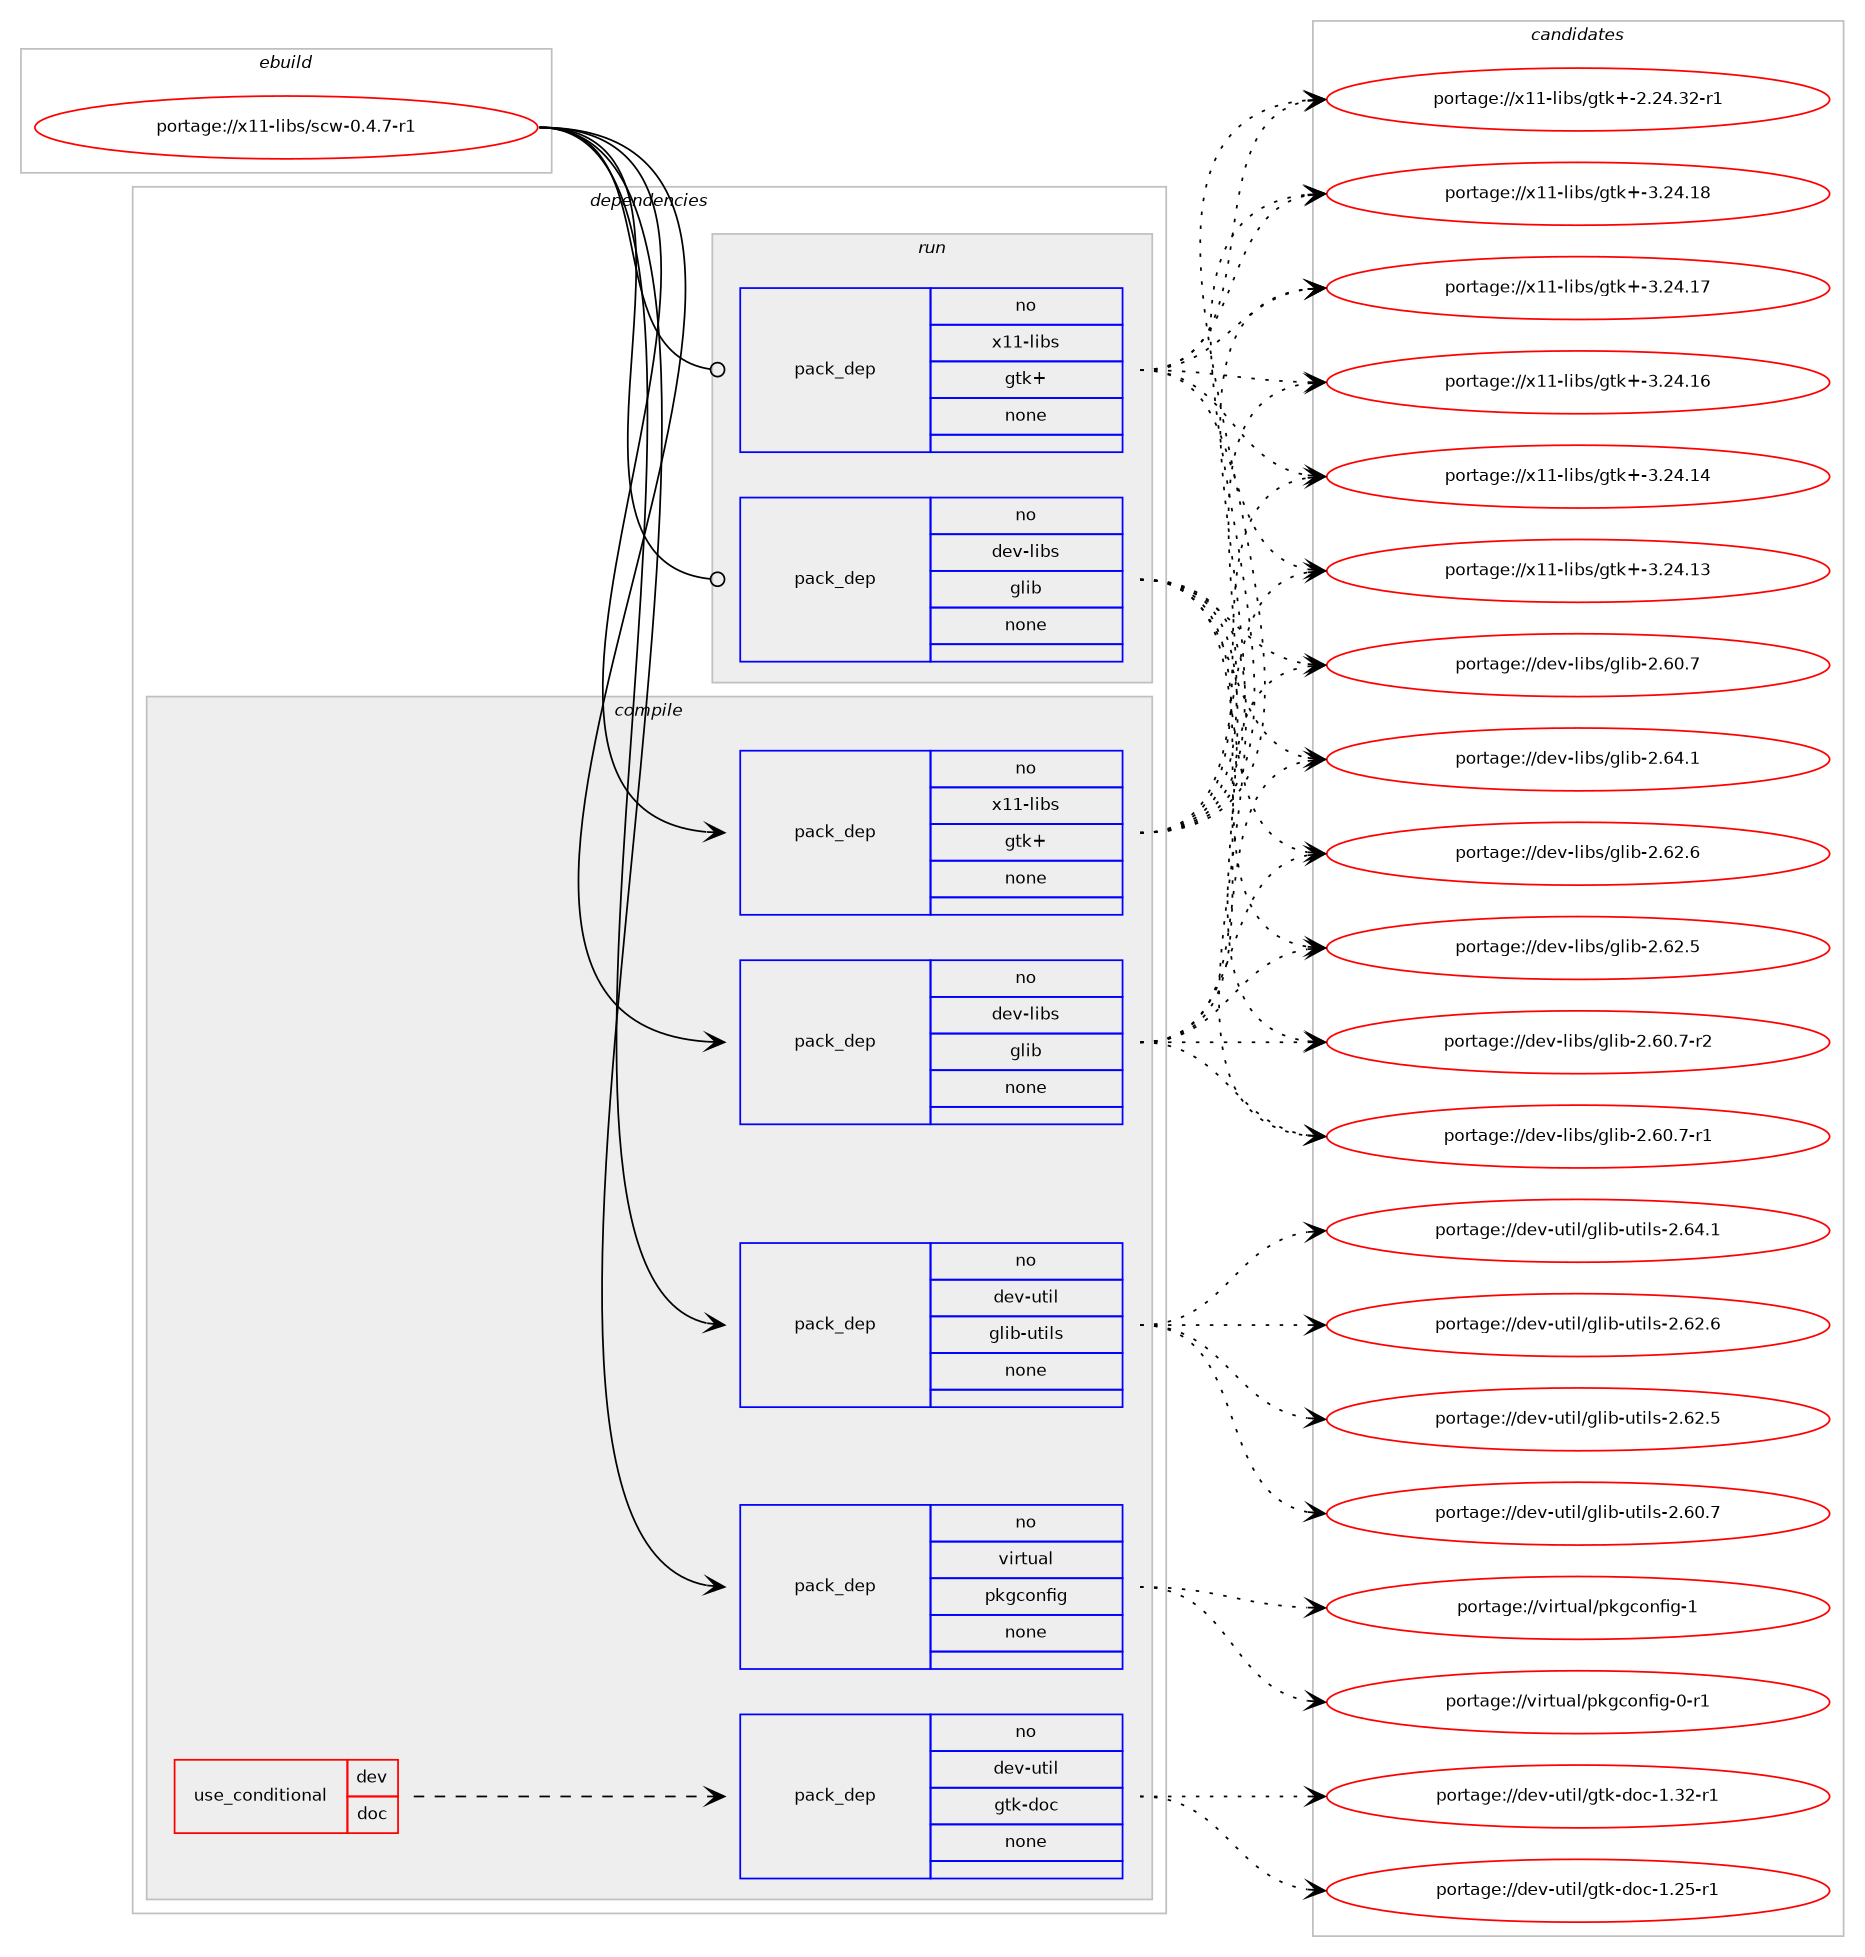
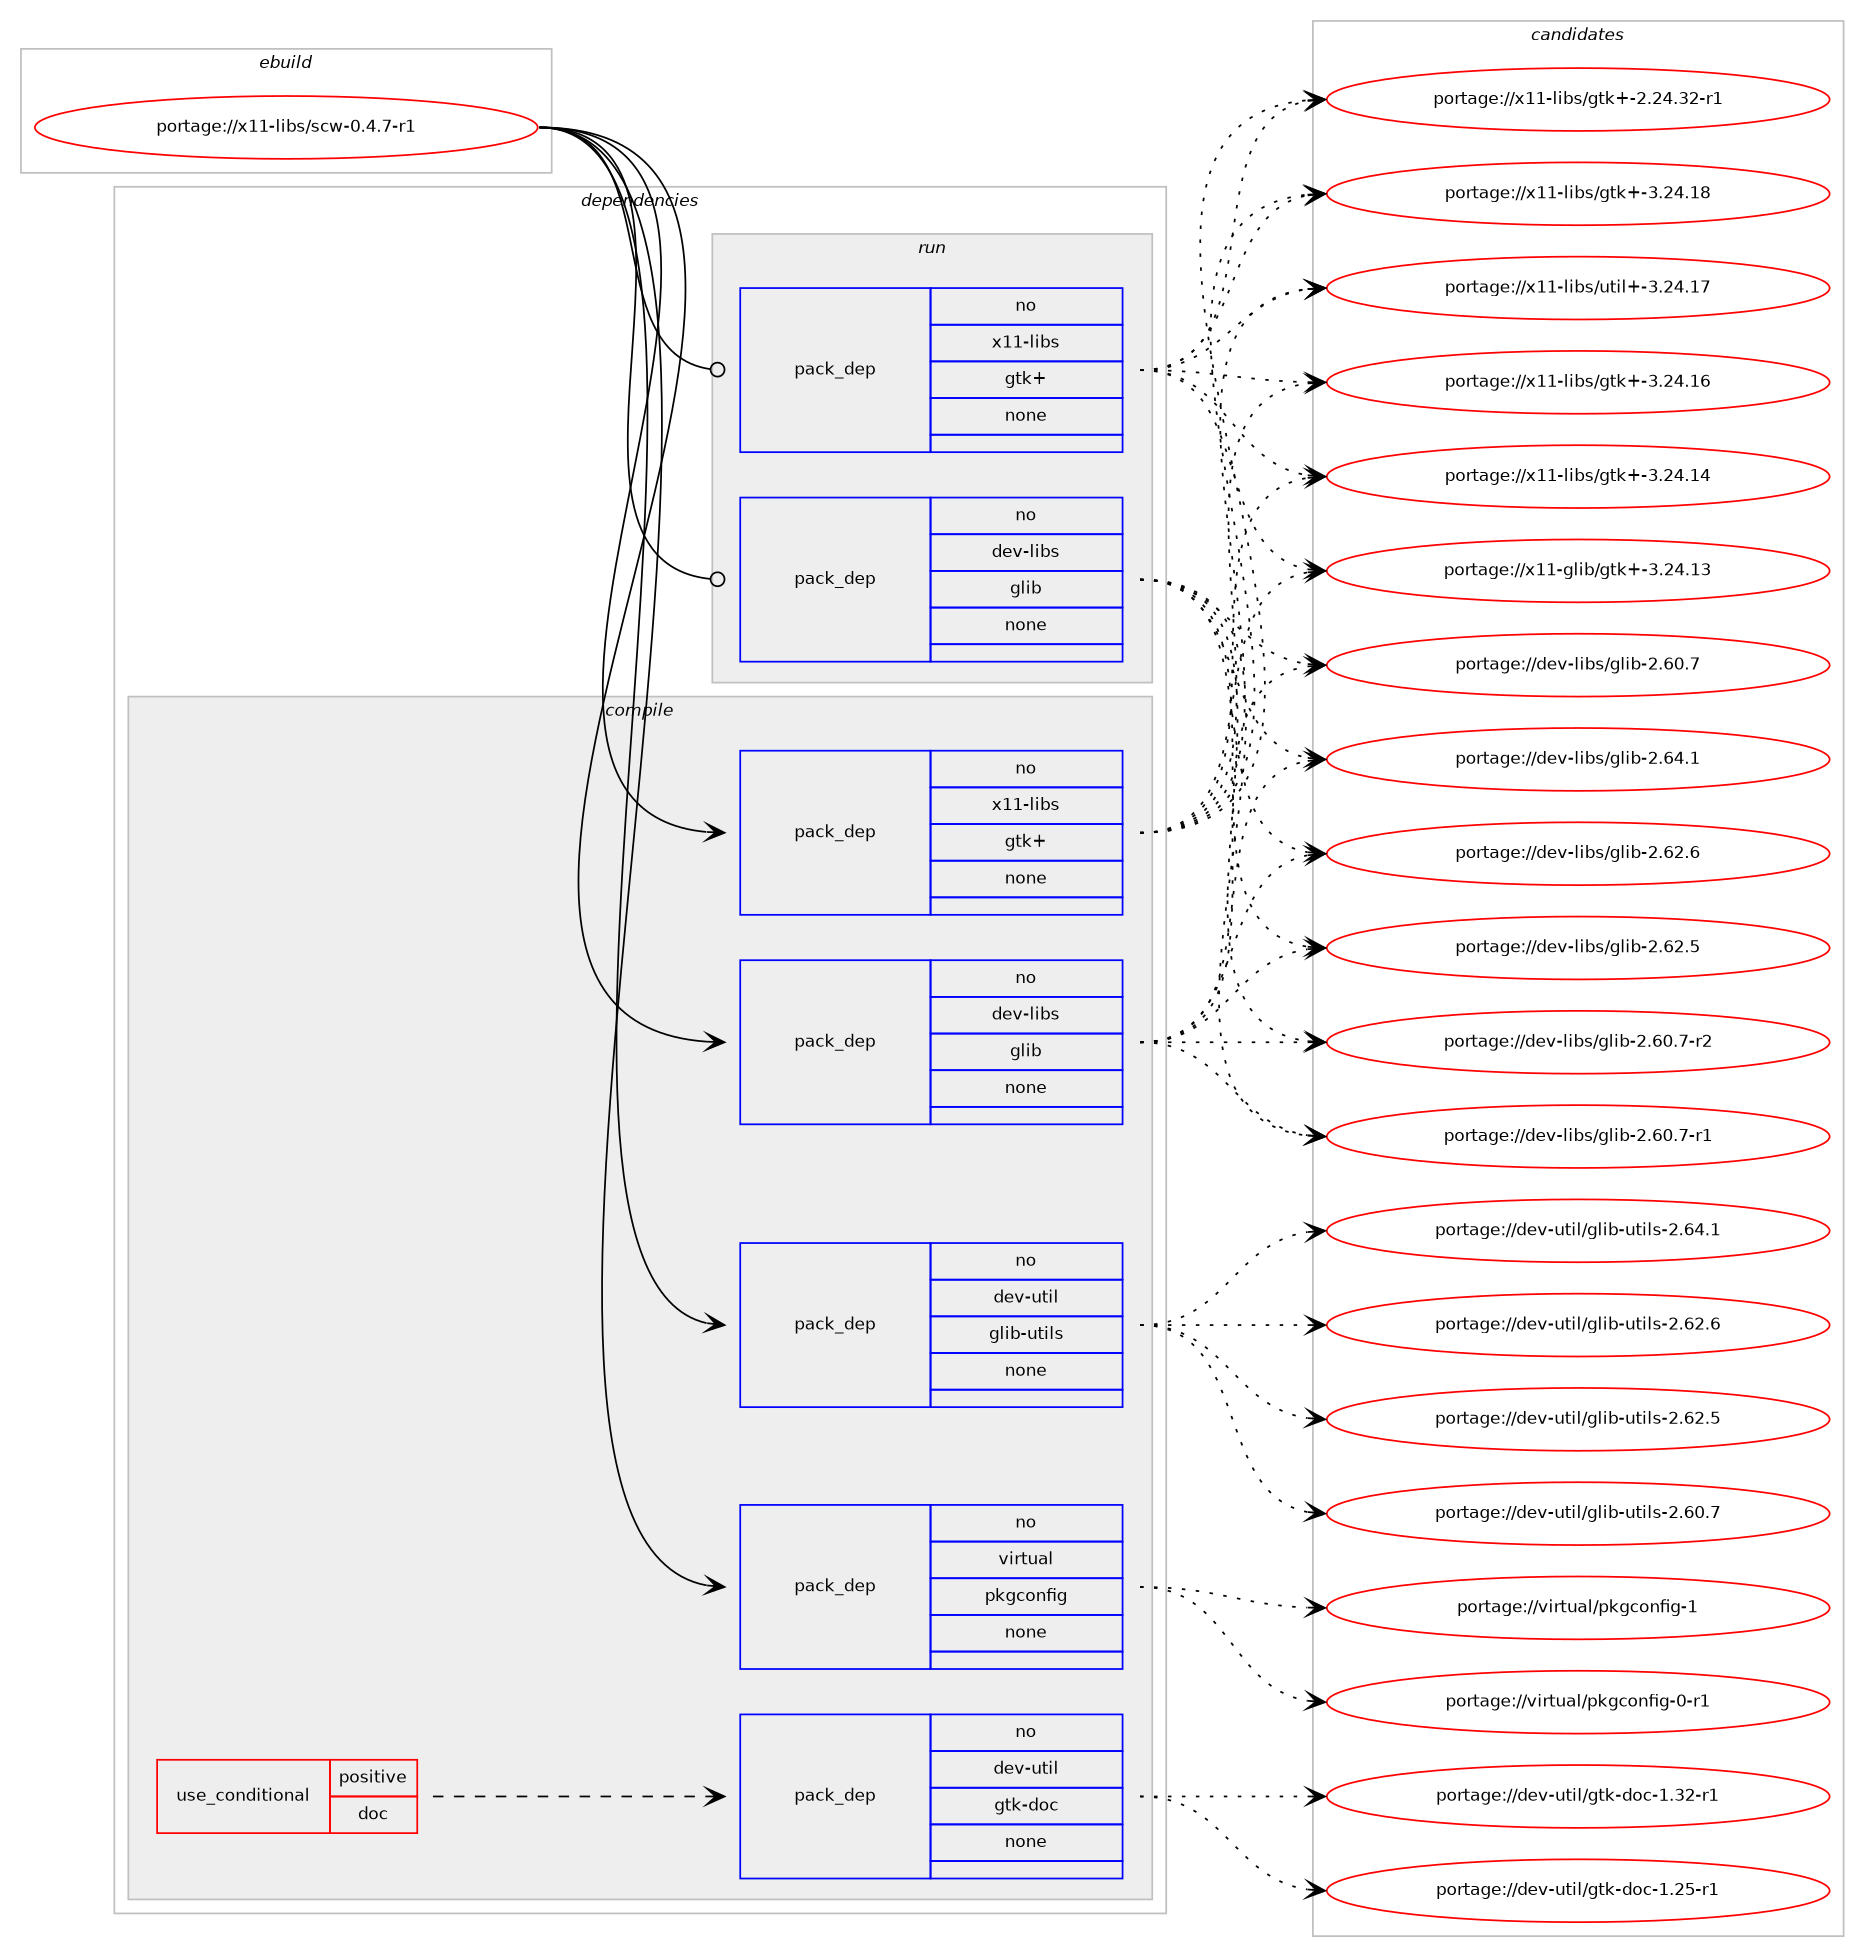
node "portage://x11-libs/gtk+-3.24.17": label "portage://x11-libs/gtk+-3.24.17" -> "portage://x11-libs/util+-3.24.17"
node "portage://x11-libs/gtk+-3.24.13": label "portage://x11-libs/gtk+-3.24.13" -> "portage://x11-glib/gtk+-3.24.13"
node "use_conditional": text "dev" -> "positive"
